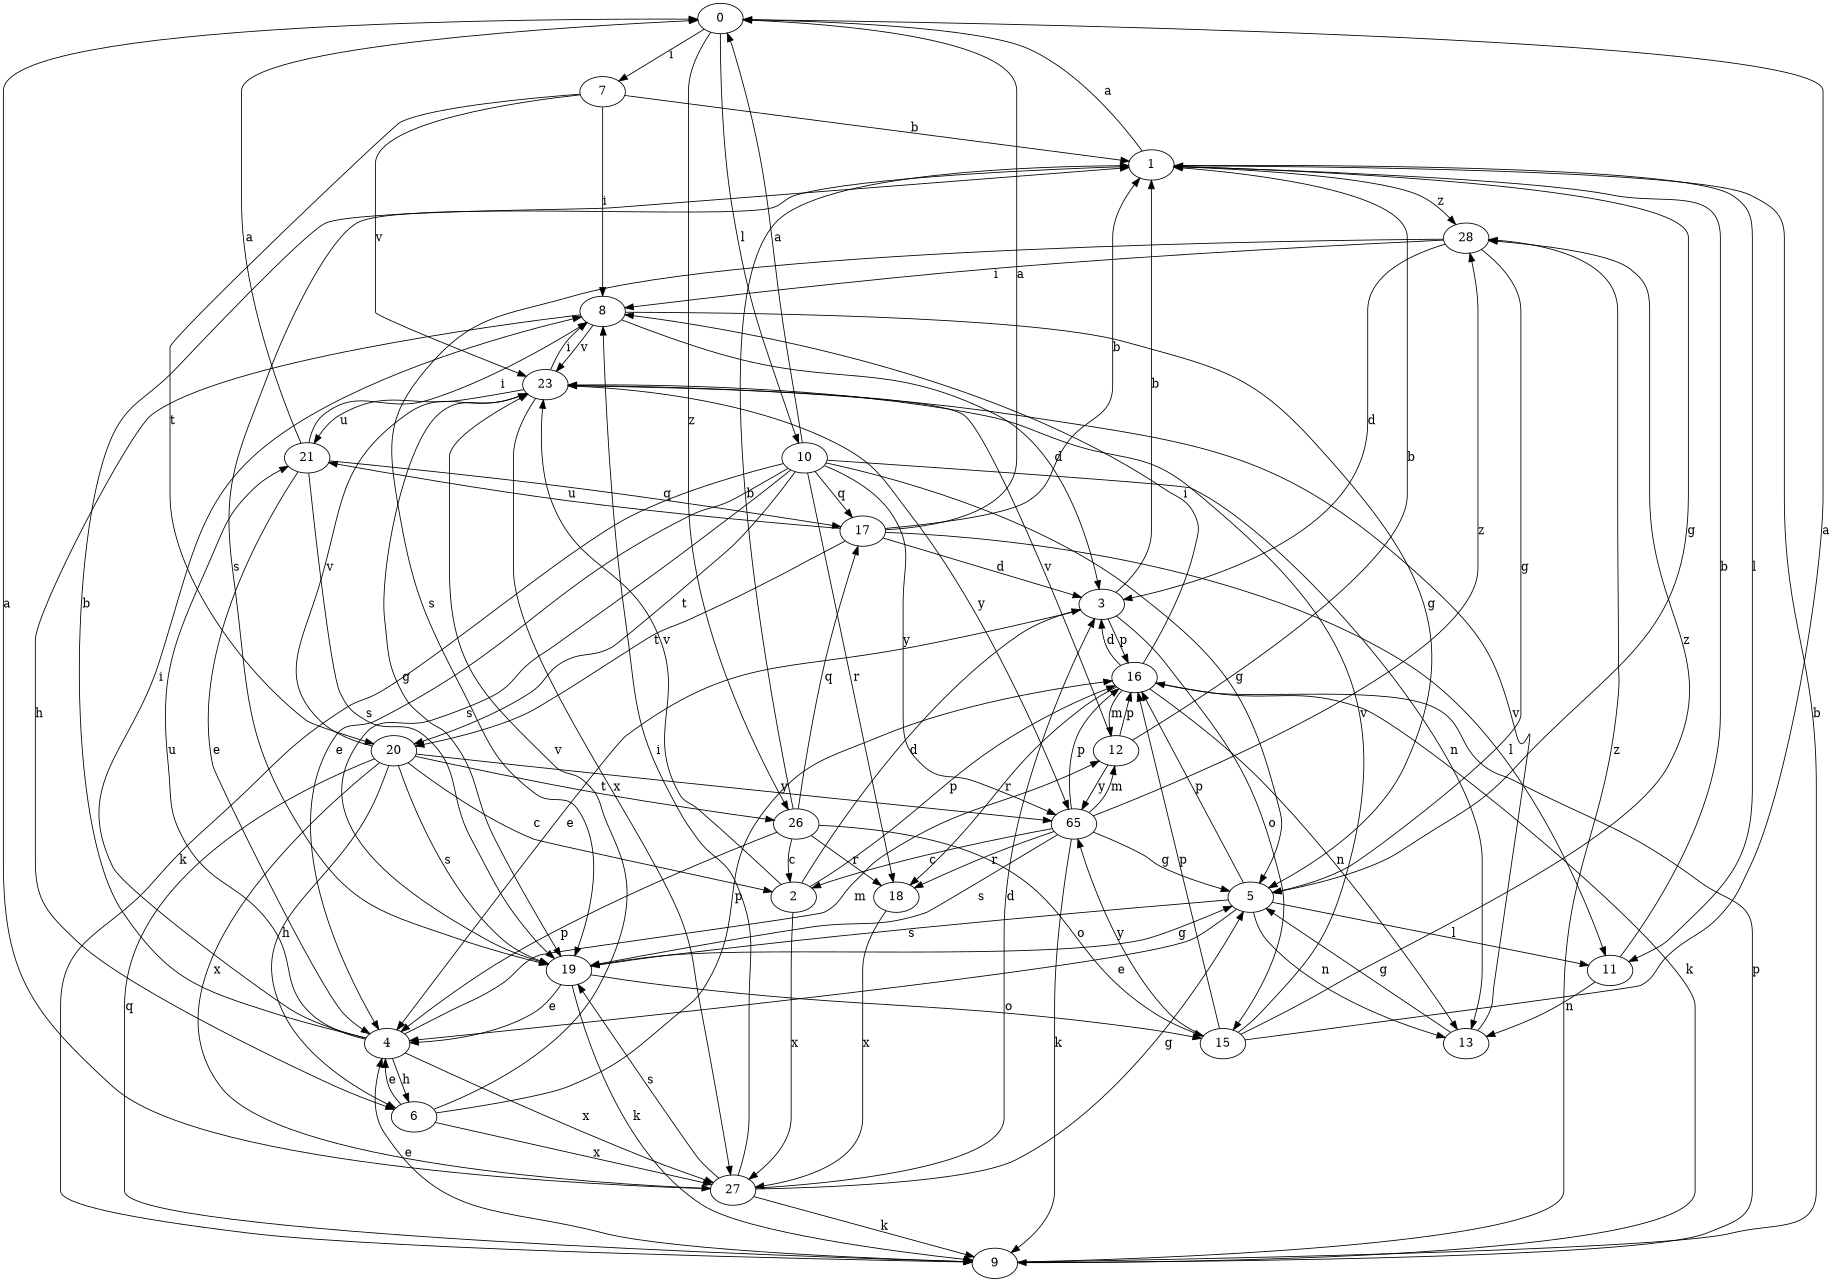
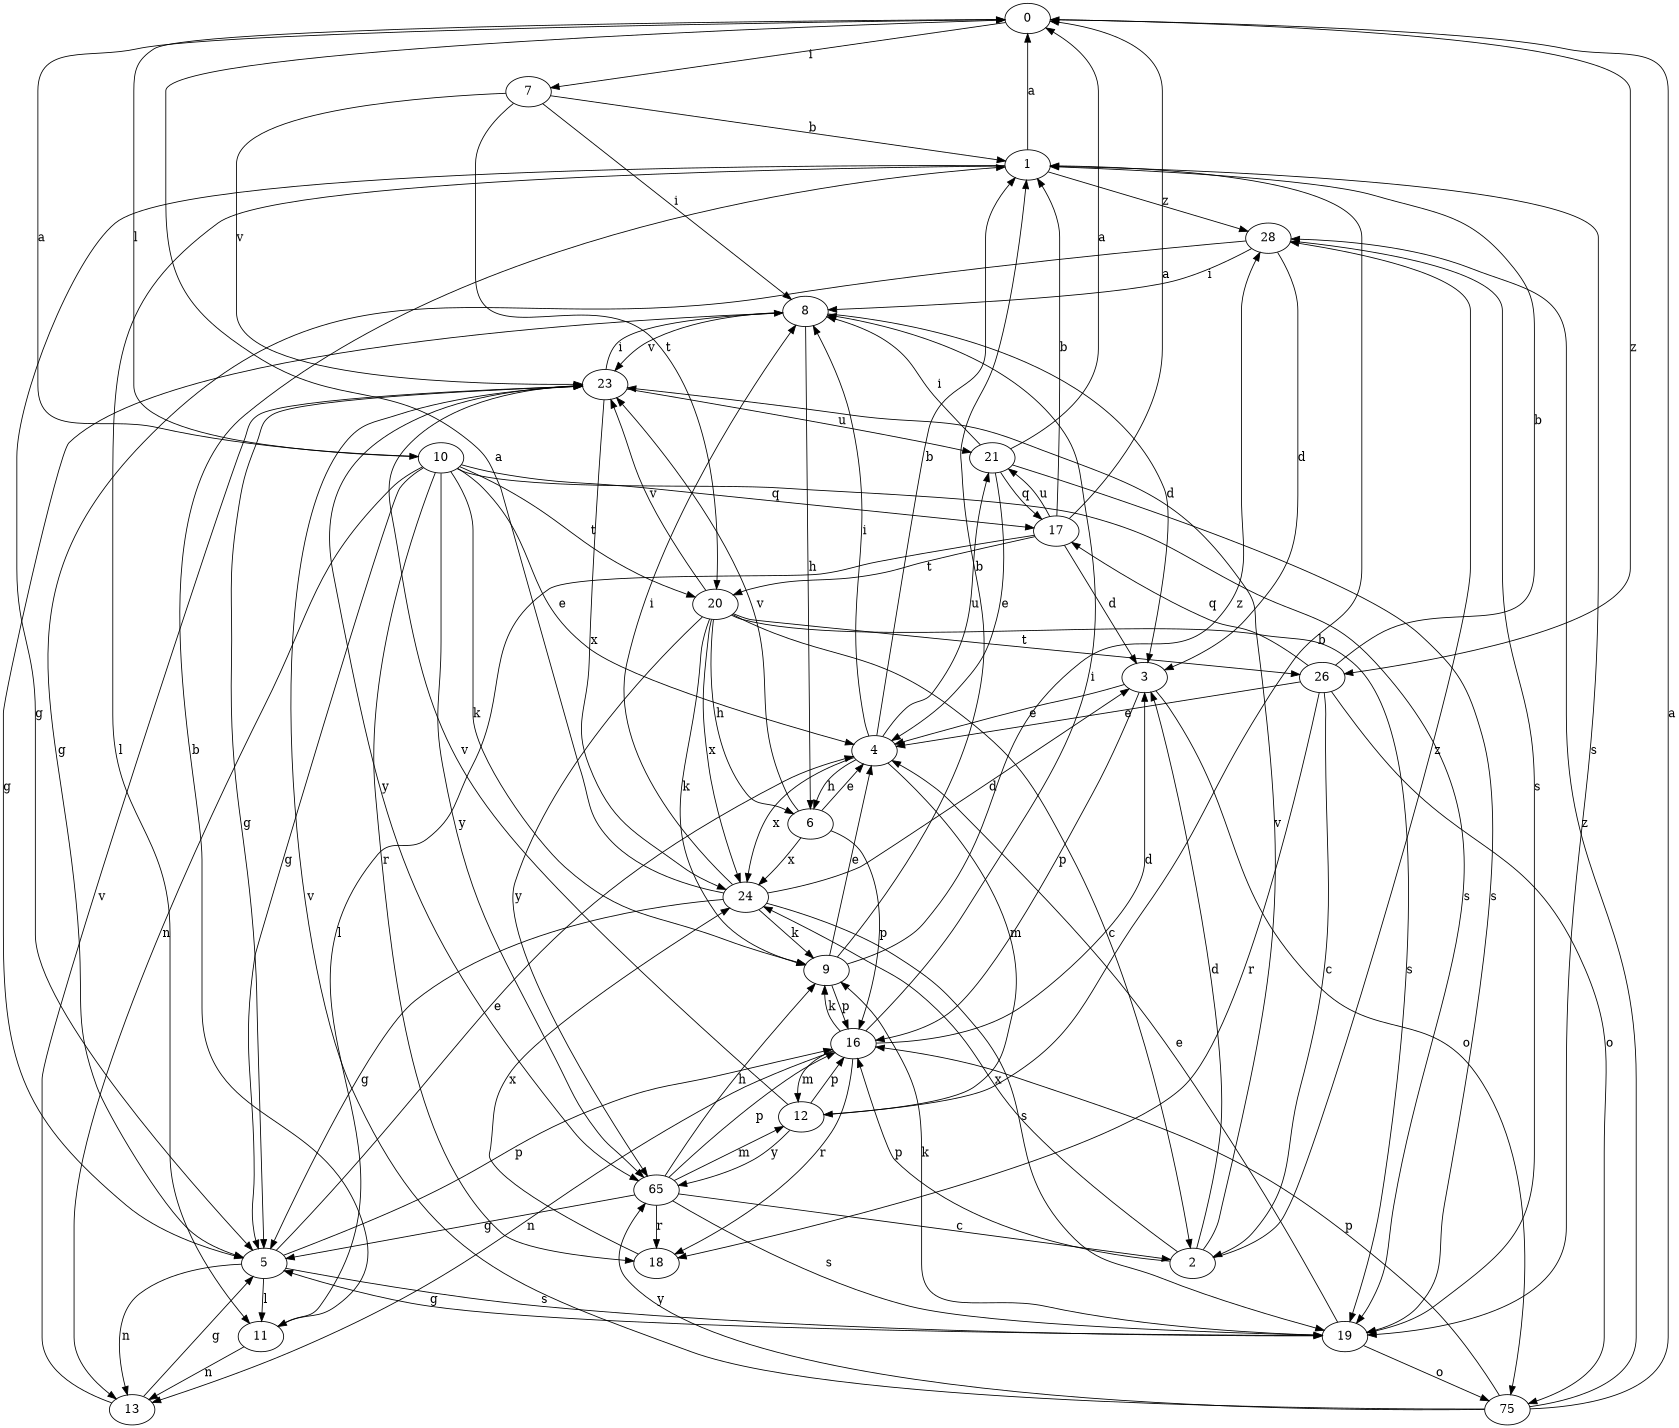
edge "3" -> "1": removed, label "b"
edge "65" -> "28": now "2" -> "28"
edge "23" -> "19": now "23" -> "5"
edge "26" -> "4": label "p" -> "e"
edge "20" -> "9": label "q" -> "k"
edge "65" -> "9": label "k" -> "h"
node "15": label "15" -> "75"
node "27": label "27" -> "24"
